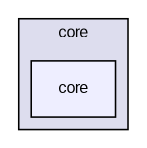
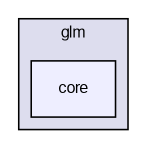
cluster "core": label "core" -> "glm"
